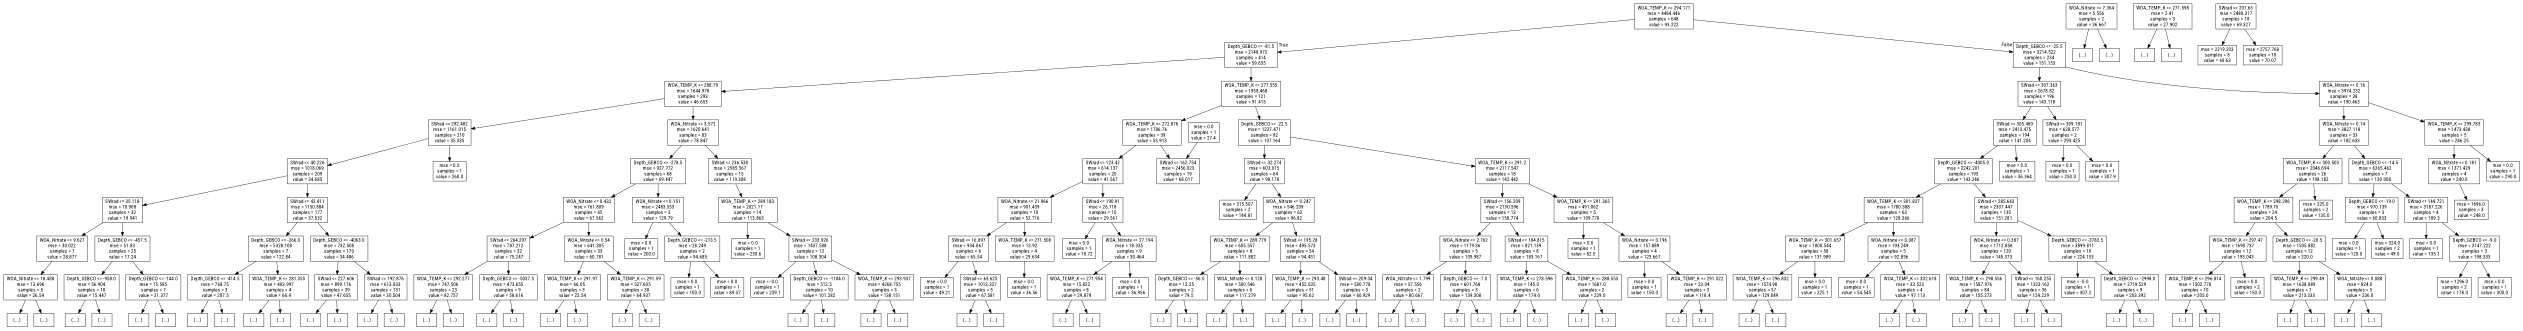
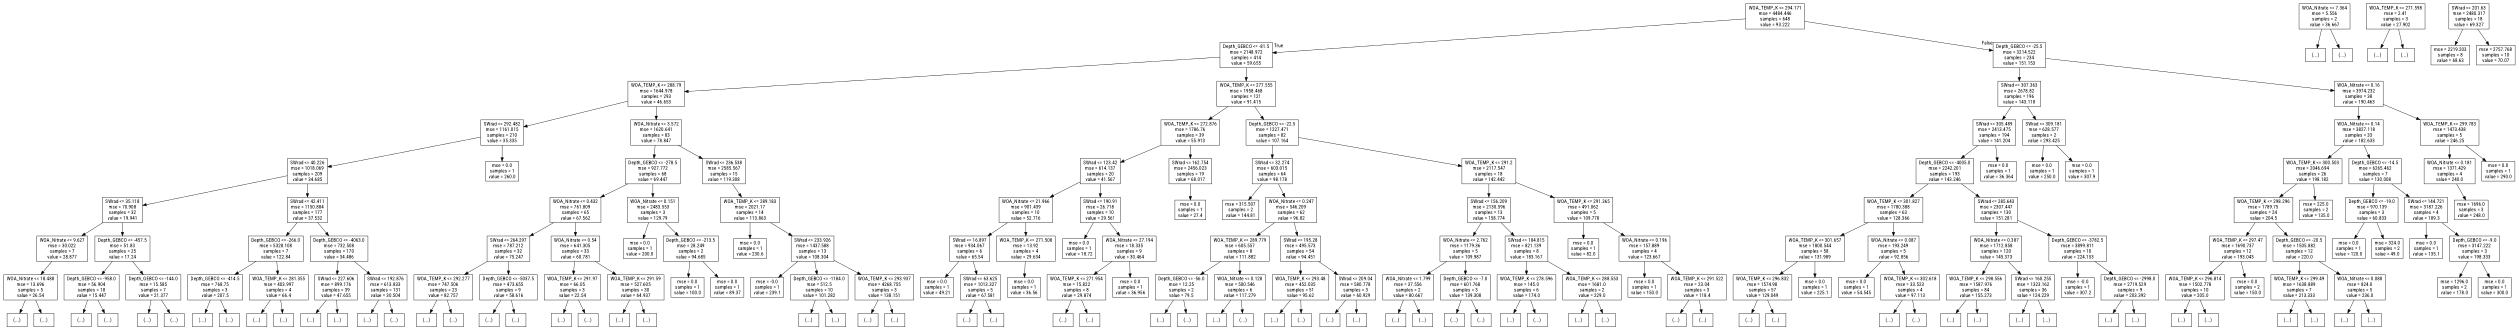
edge "mse = 0.0 samples = 1 value = 27.4" -> "SWrad <= 162.754 mse = 2456.023 samples = 19 value = 68.017": reversed
